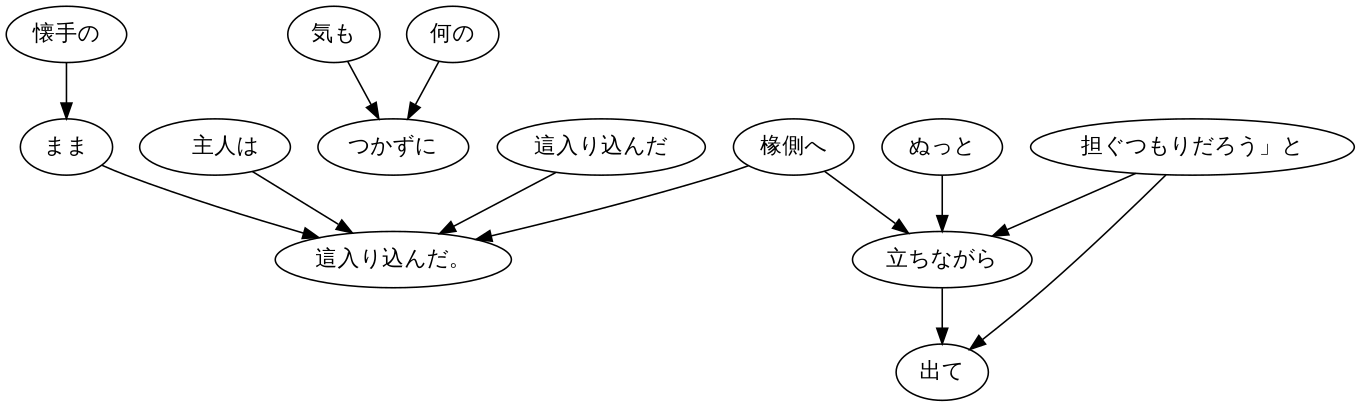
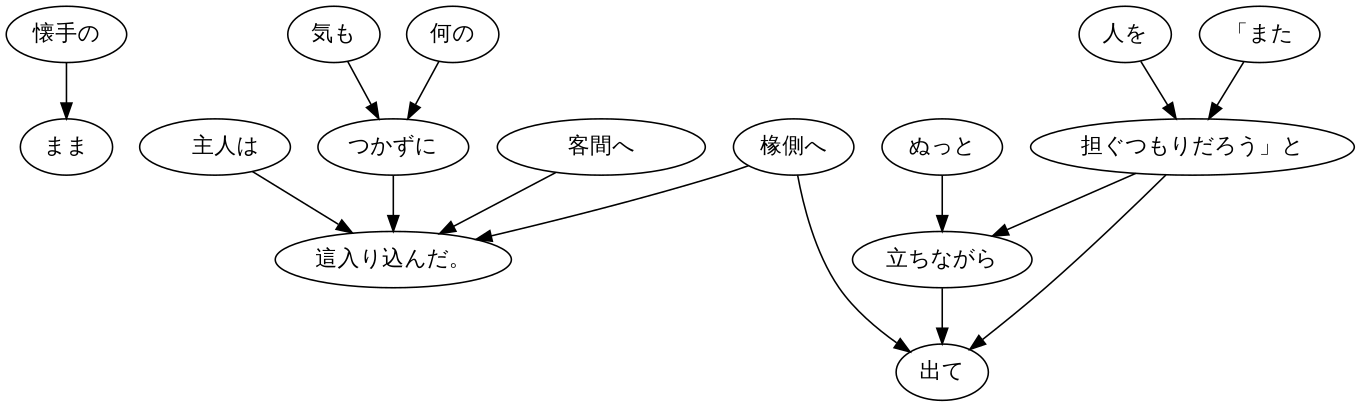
node "人を": added
node "「また": added
node "這入り込んだ": label "這入り込んだ" -> "客間へ"
edge "椽側へ" -> "立ちながら": now "椽側へ" -> "出て"
edge "まま" -> "這入り込んだ。": now "つかずに" -> "這入り込んだ。"
